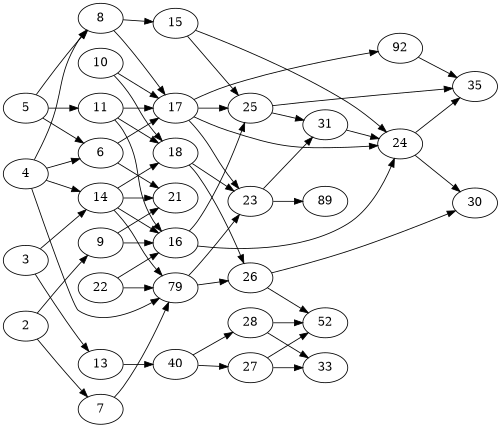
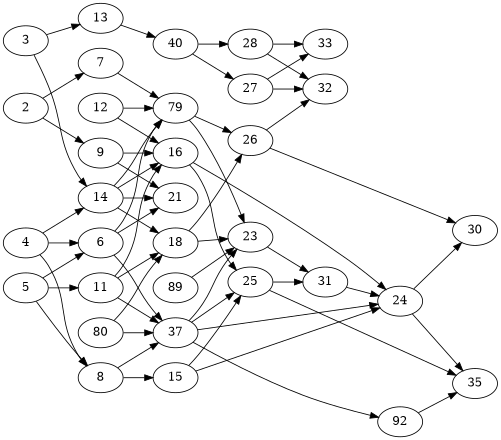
node "10": label "10" -> "80"
node "17": label "17" -> "37"
edge "23" -> "89": reversed
edge "4" -> "79": now "6" -> "79"
node "22": label "22" -> "12"
node "52": label "52" -> "32"
